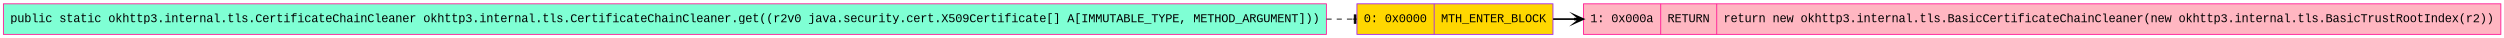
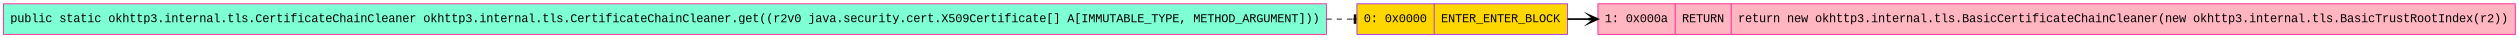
node "0: 0x0000": text "MTH_ENTER_BLOCK" -> "ENTER_ENTER_BLOCK"
